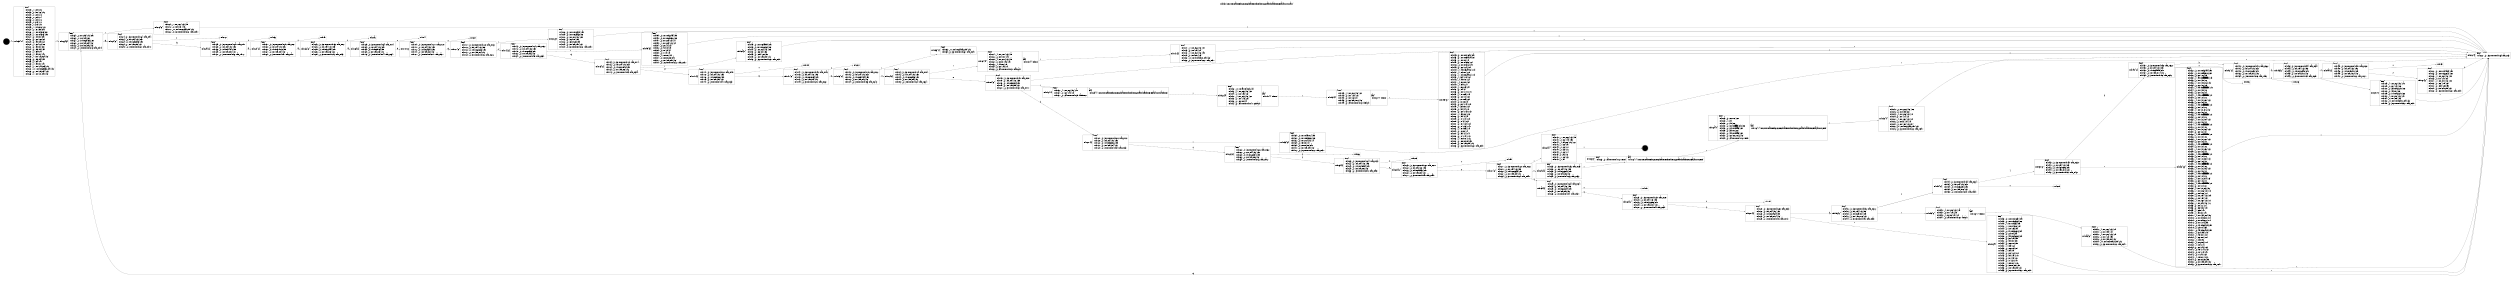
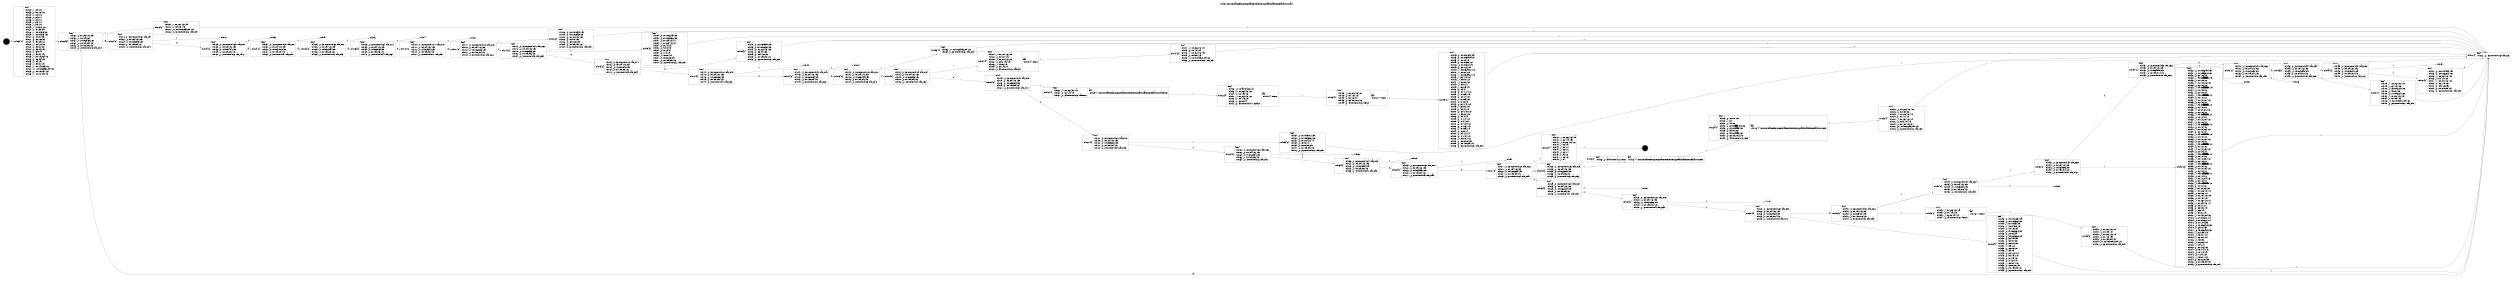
edge "0x4017eb [28]" -> "0x402281 [5]": now "0x401e35 [15]" -> "0x402281 [5]"
